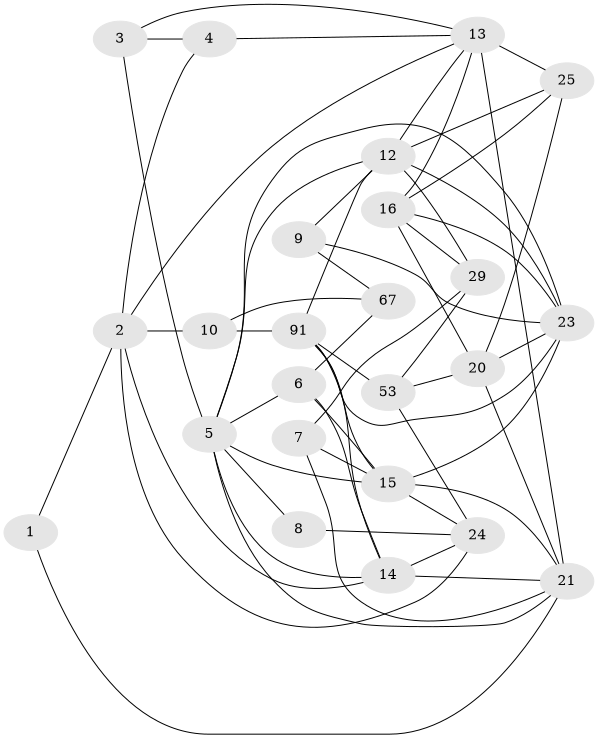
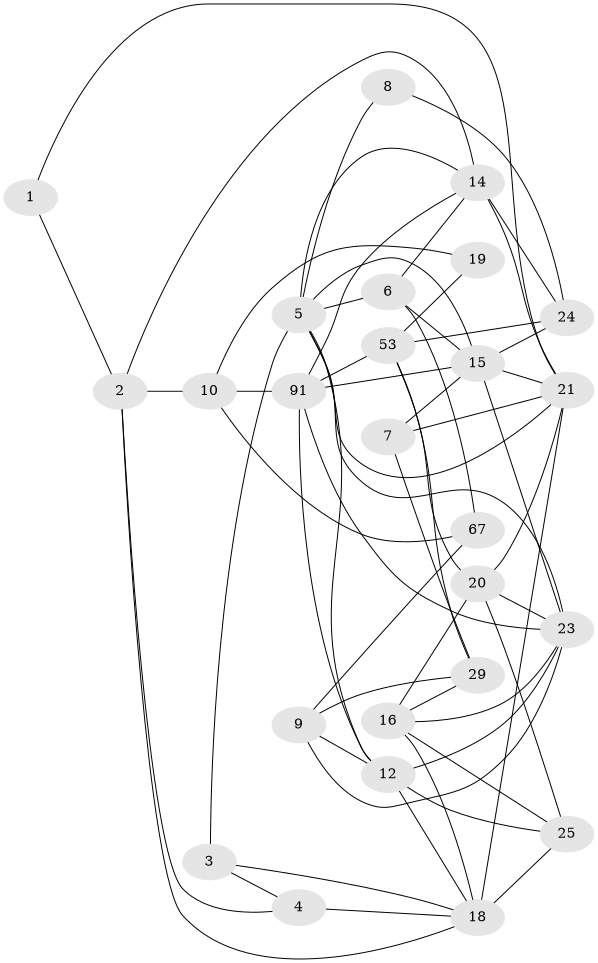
node "13": label "13" -> "18"
edge "12" -- "29": now "9" -- "29"
node "19": added
edge "2" -- "24": removed
